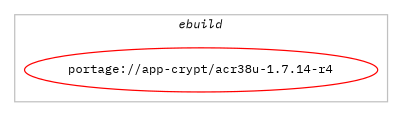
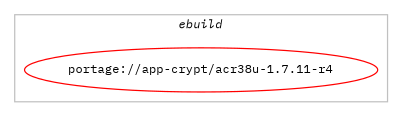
node "portage://app-crypt/acr38u-1.7.14-r4": label "portage://app-crypt/acr38u-1.7.14-r4" -> "portage://app-crypt/acr38u-1.7.11-r4"
